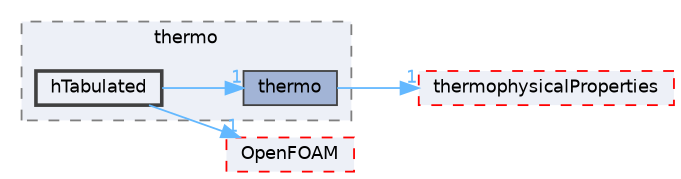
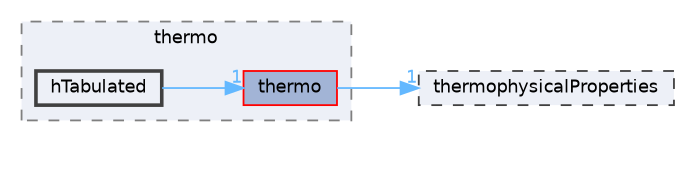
node "thermo": color grey25 -> red
node "thermophysicalProperties": color red -> grey25
node "OpenFOAM": removed
